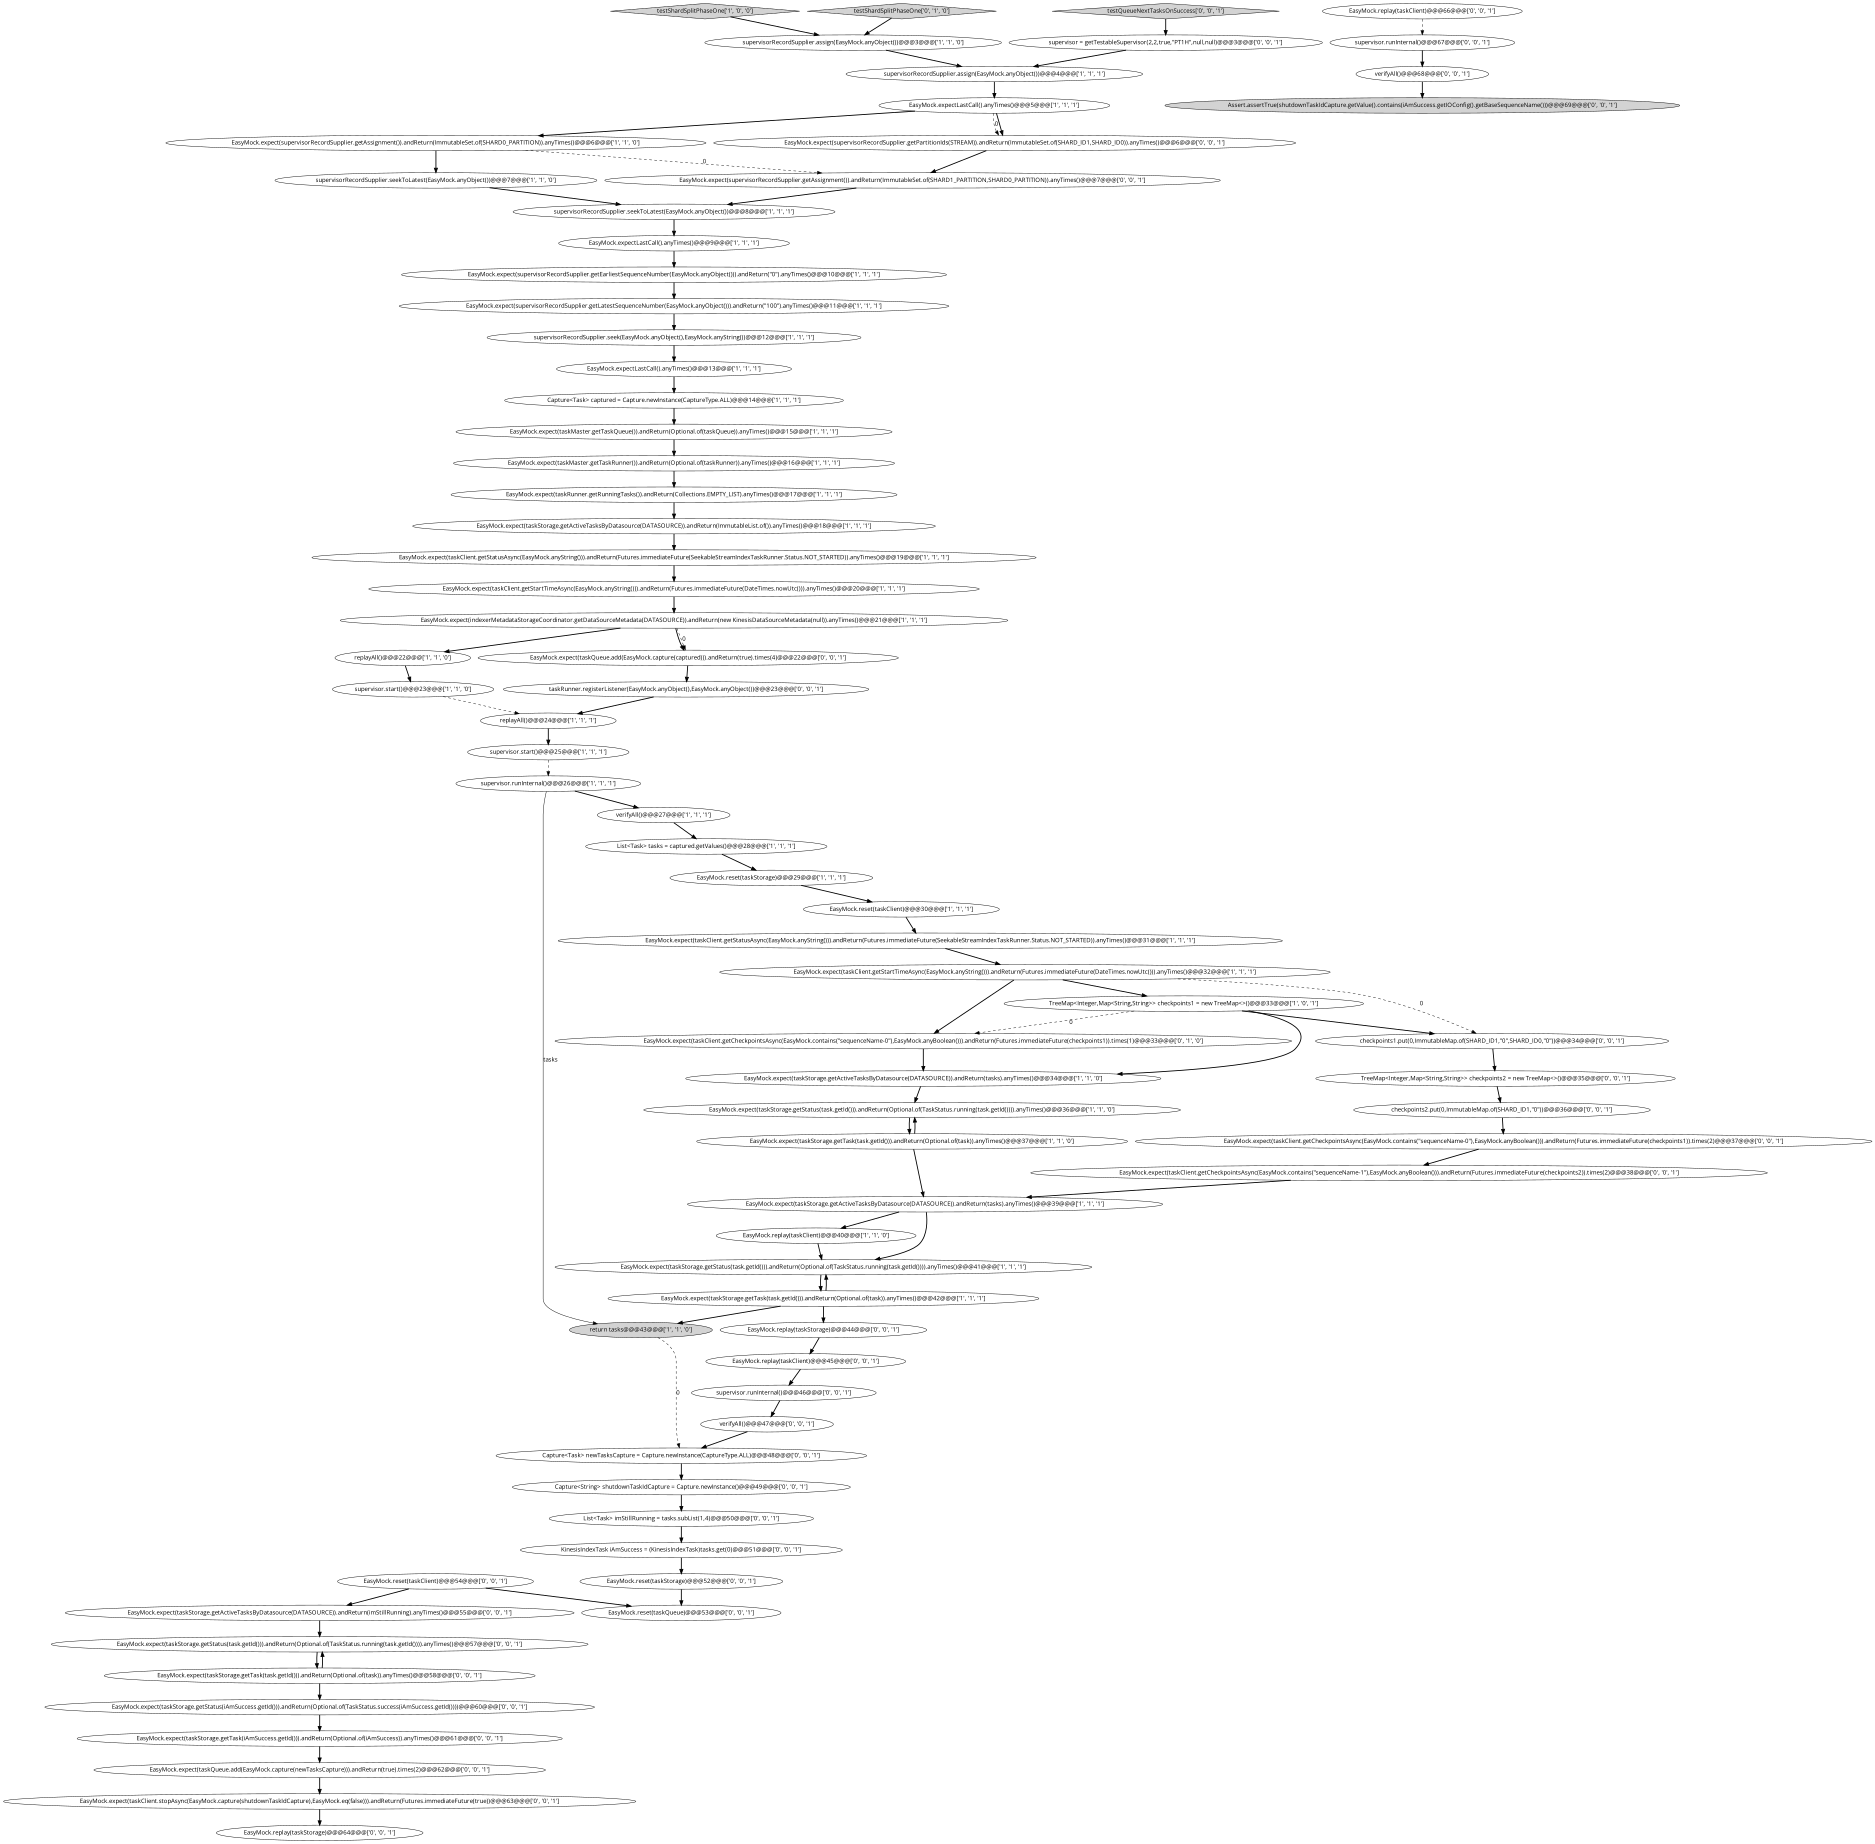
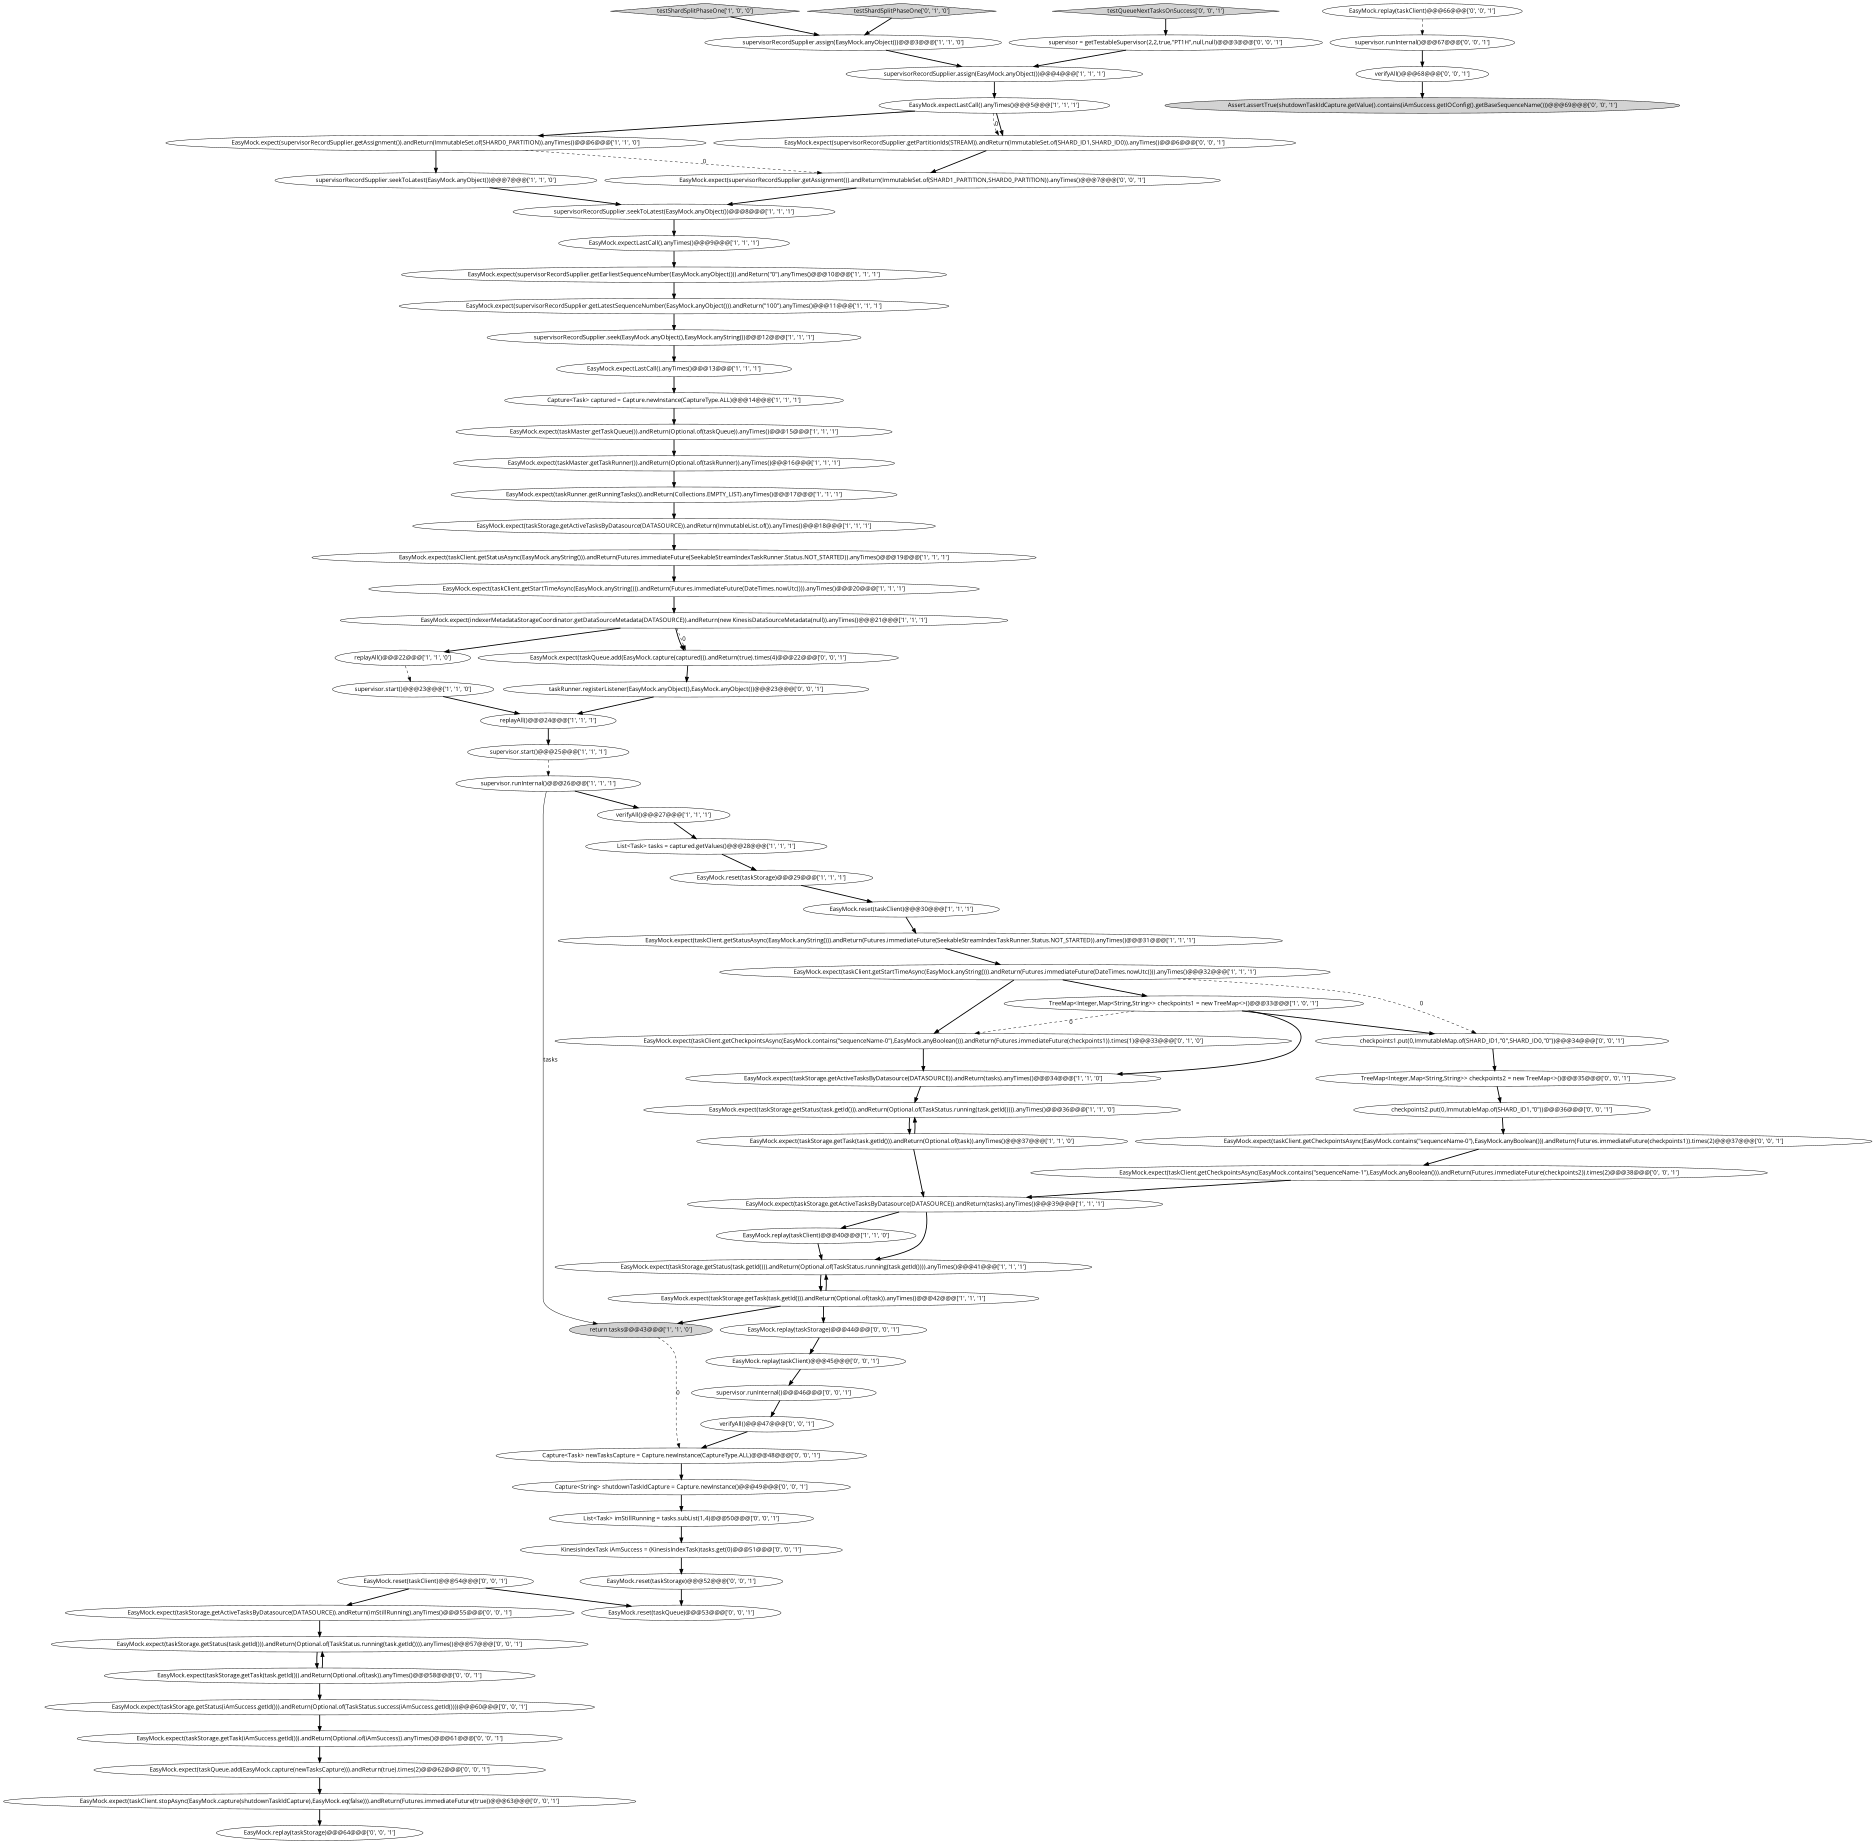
edge "replayAll()@@@22@@@['1', '1', '0']" -> "supervisor.start()@@@23@@@['1', '1', '0']": style bold -> dashed
edge "supervisor.start()@@@23@@@['1', '1', '0']" -> "replayAll()@@@24@@@['1', '1', '1']": style dashed -> bold
